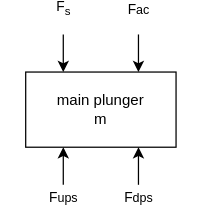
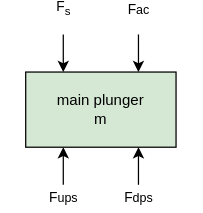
node "main plunger m": fillcolor #ffffff -> #d5e8d4
